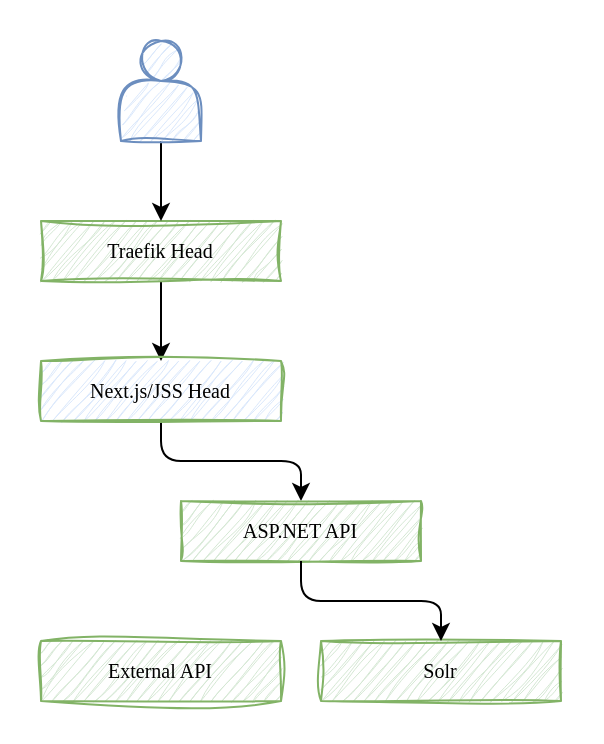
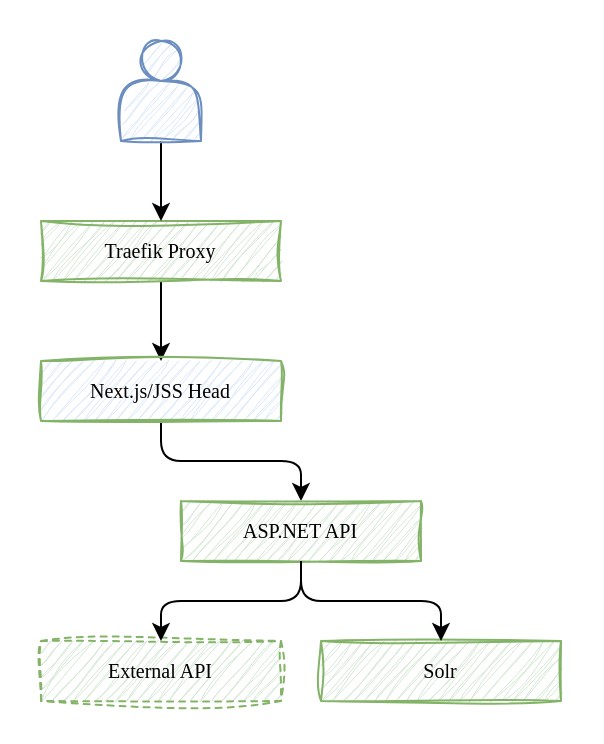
node "Traefik Head": label "Traefik Head" -> "Traefik Proxy"
edge "ASP.NET API" -> "External API": added
node "External API": style solid -> dashed
